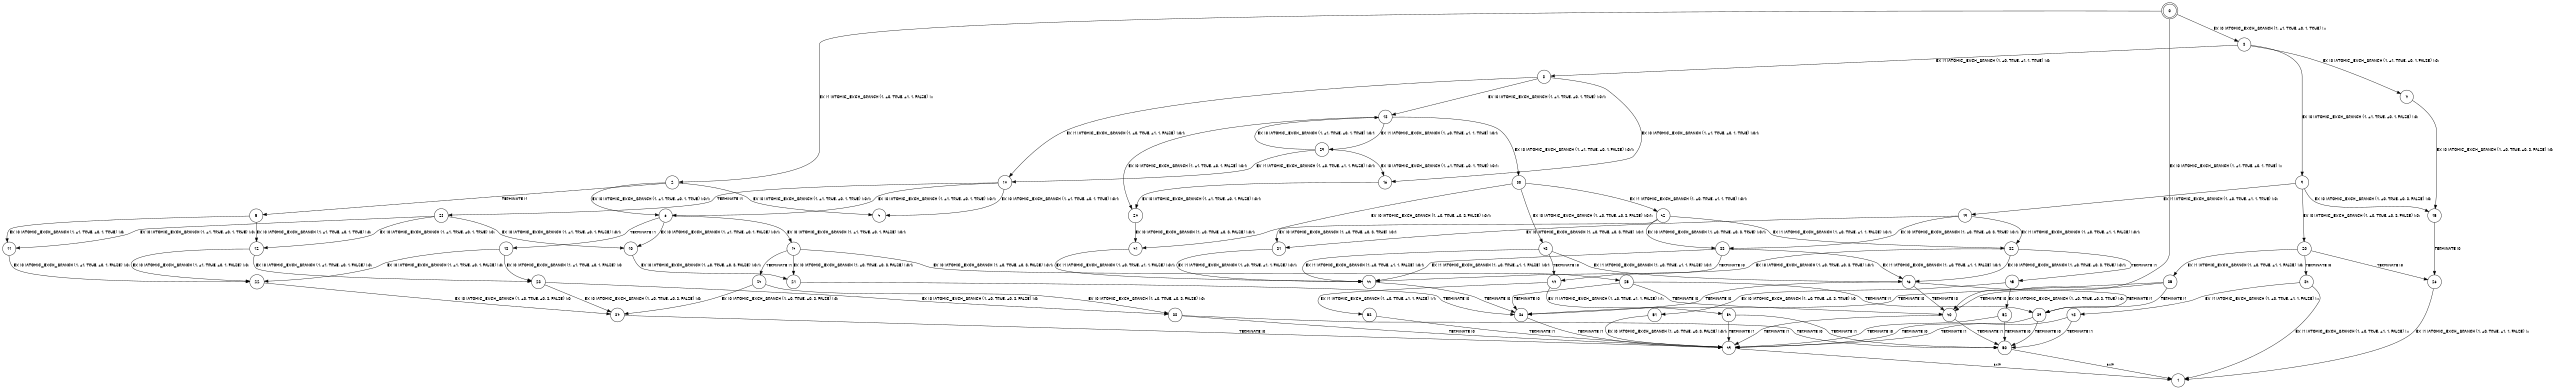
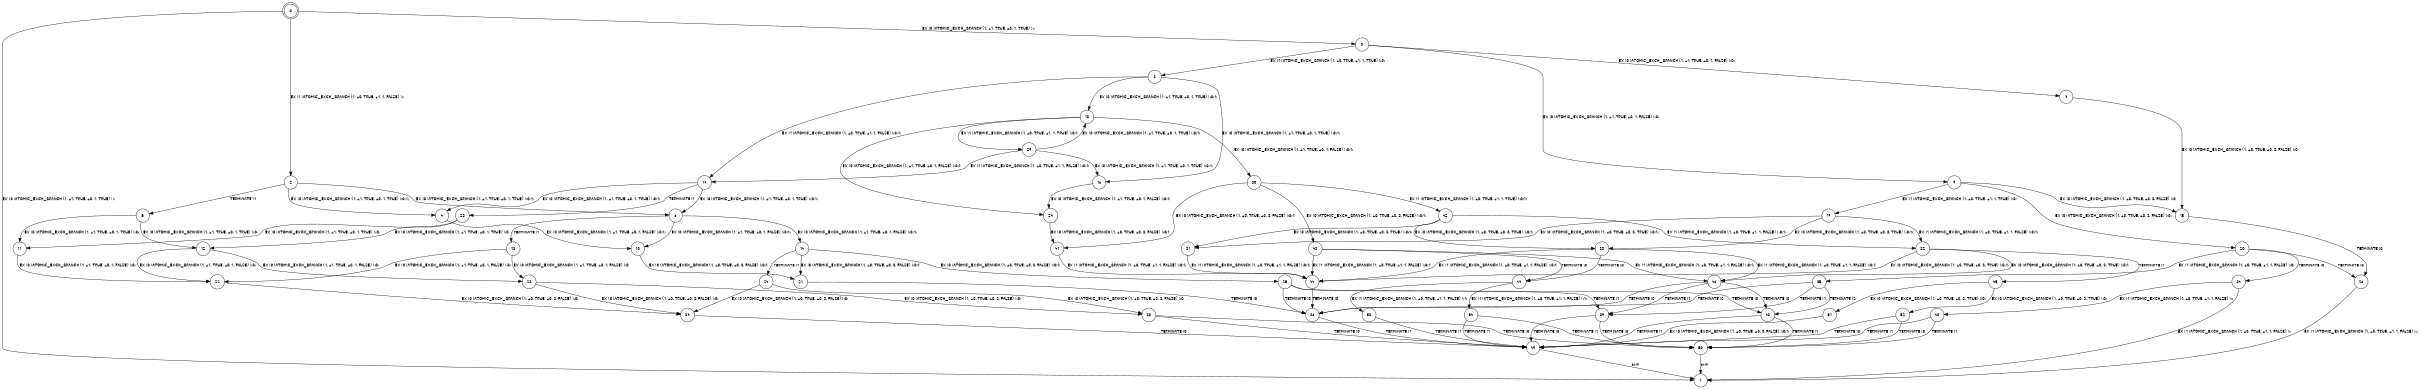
edge "28" -> "10": now "4" -> "10"
edge "0" -> "40": now "0" -> "1"
edge "35" -> "40": label "TERMINATE !0" -> "TERMINATE !2"
